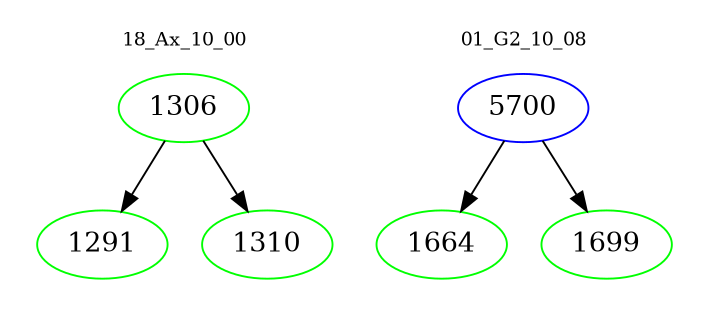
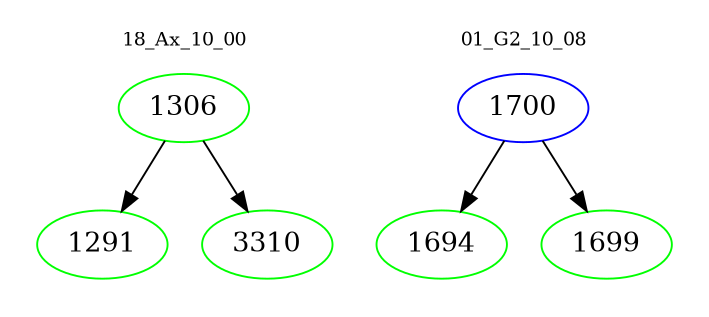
node "5700": label "5700" -> "1700"
node "1310": label "1310" -> "3310"
node "1664": label "1664" -> "1694"
